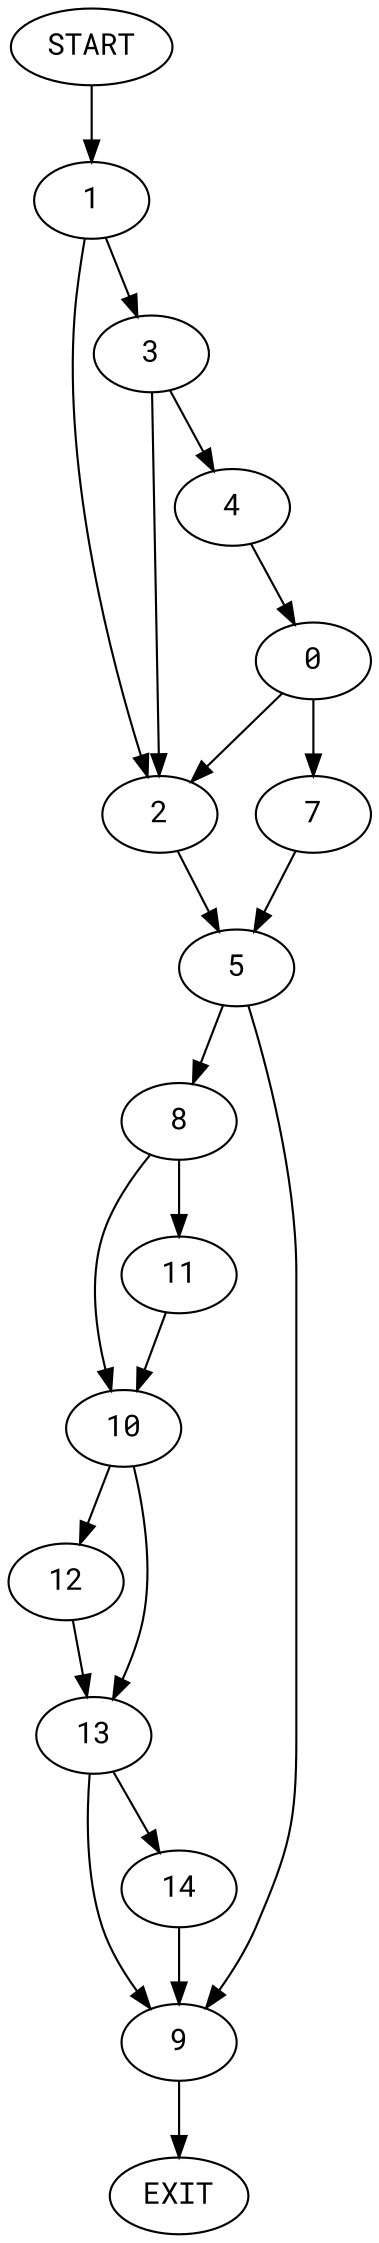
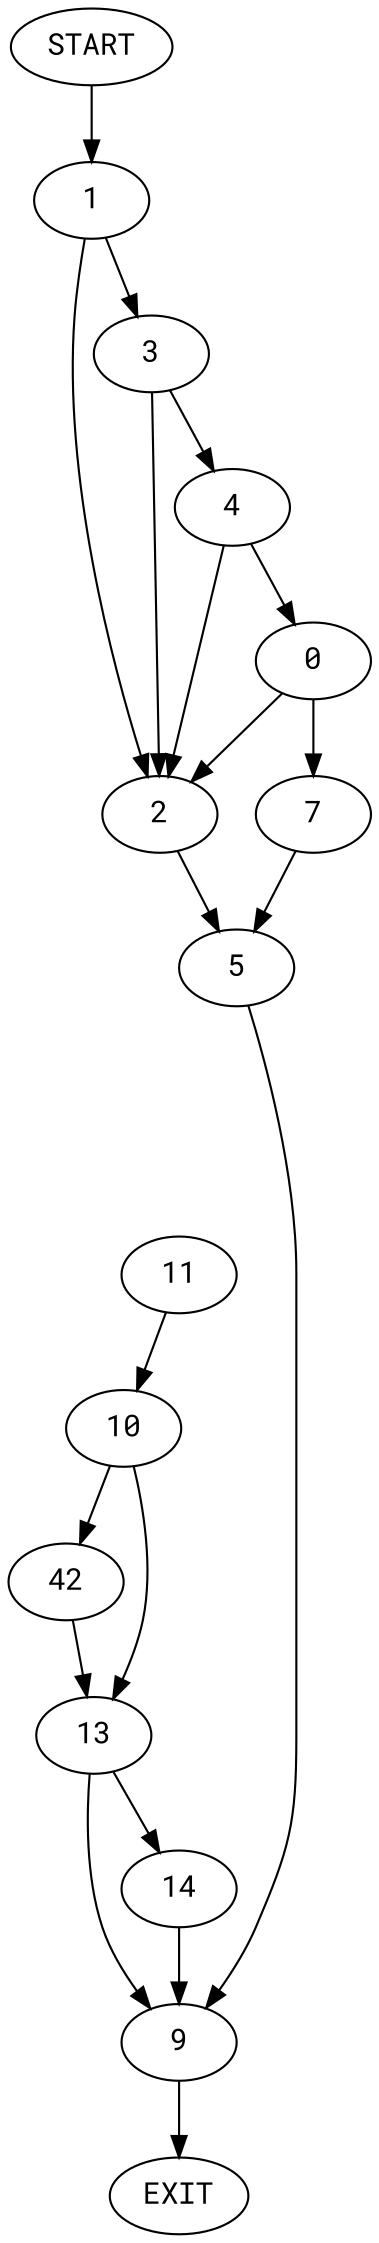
edge "4" -> "2": added
node "8": removed
node "12": label "12" -> "42"
